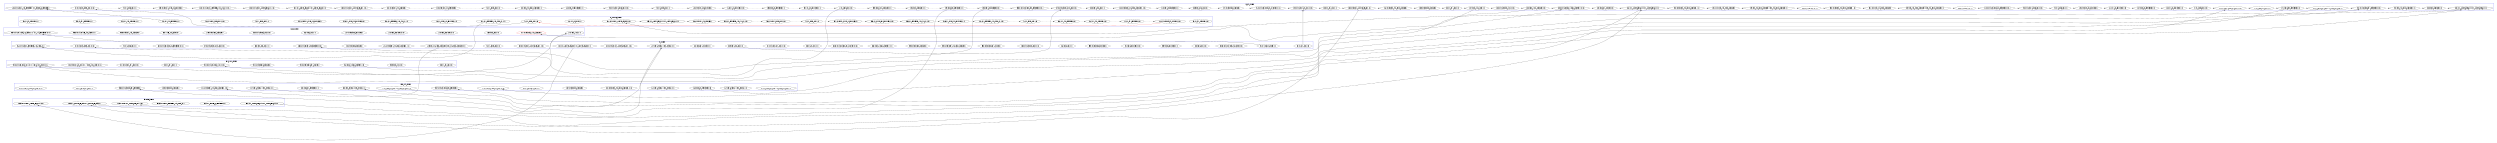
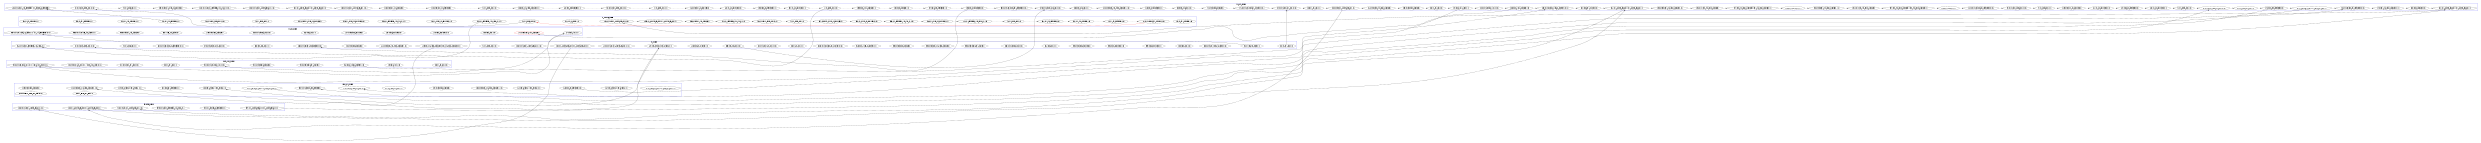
node "338: fw_driver_port_consistent = 0;": label "338: fw_driver_port_consistent = 0;" -> "338: fw_driver_list_consistent = 0;"
node "533: assume(port_dev_registered);": removed
